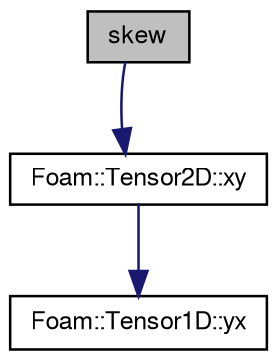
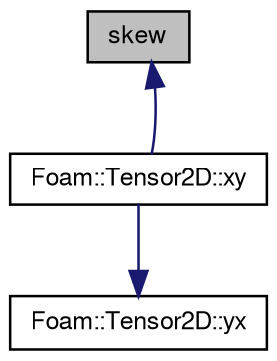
edge "skew" -> "Foam::Tensor2D::xy": reversed
node "Foam::Tensor1D::yx": label "Foam::Tensor1D::yx" -> "Foam::Tensor2D::yx"
